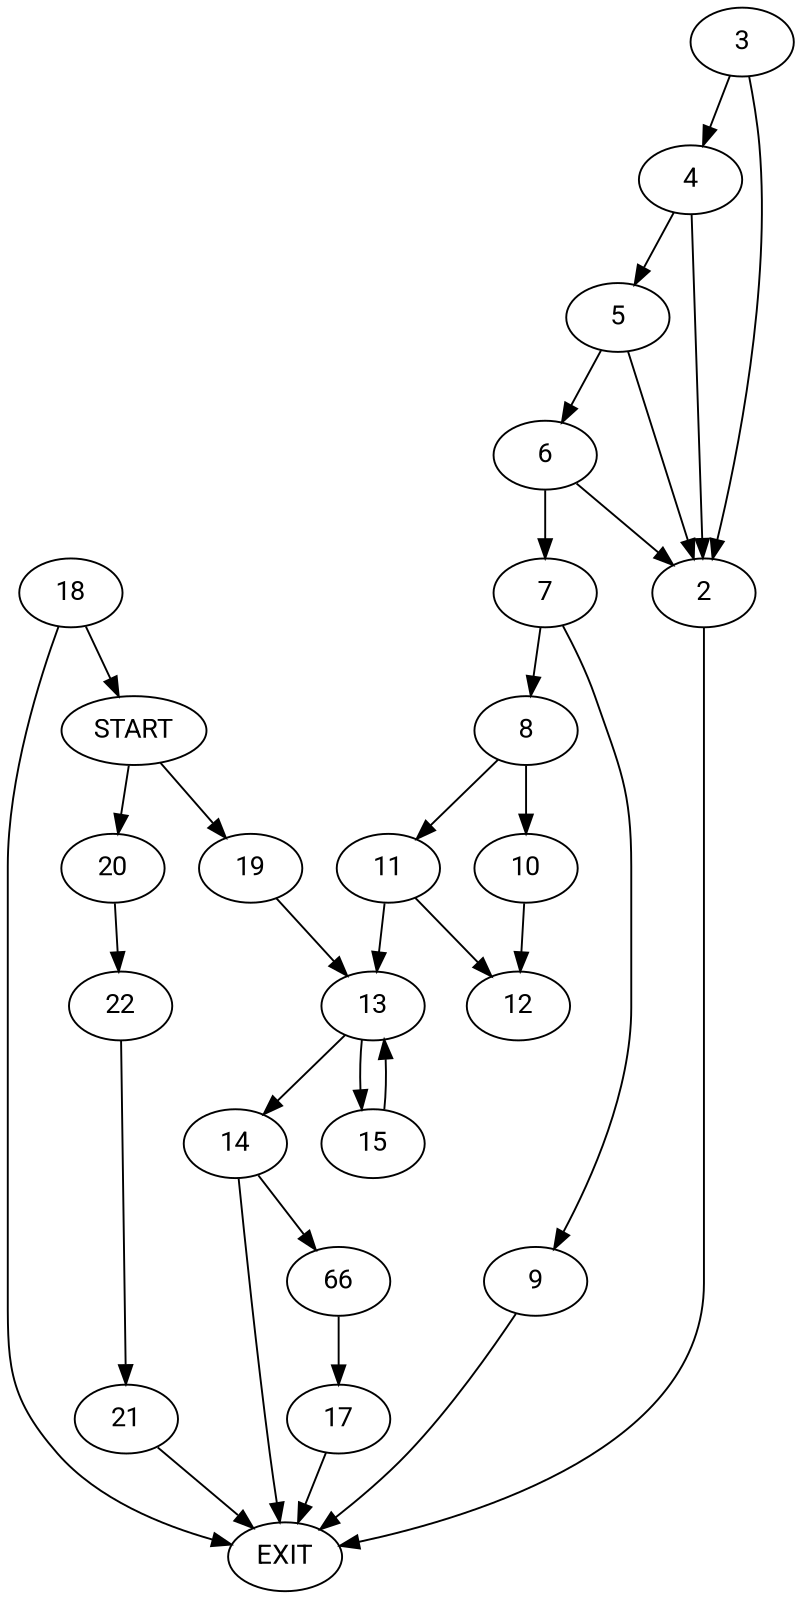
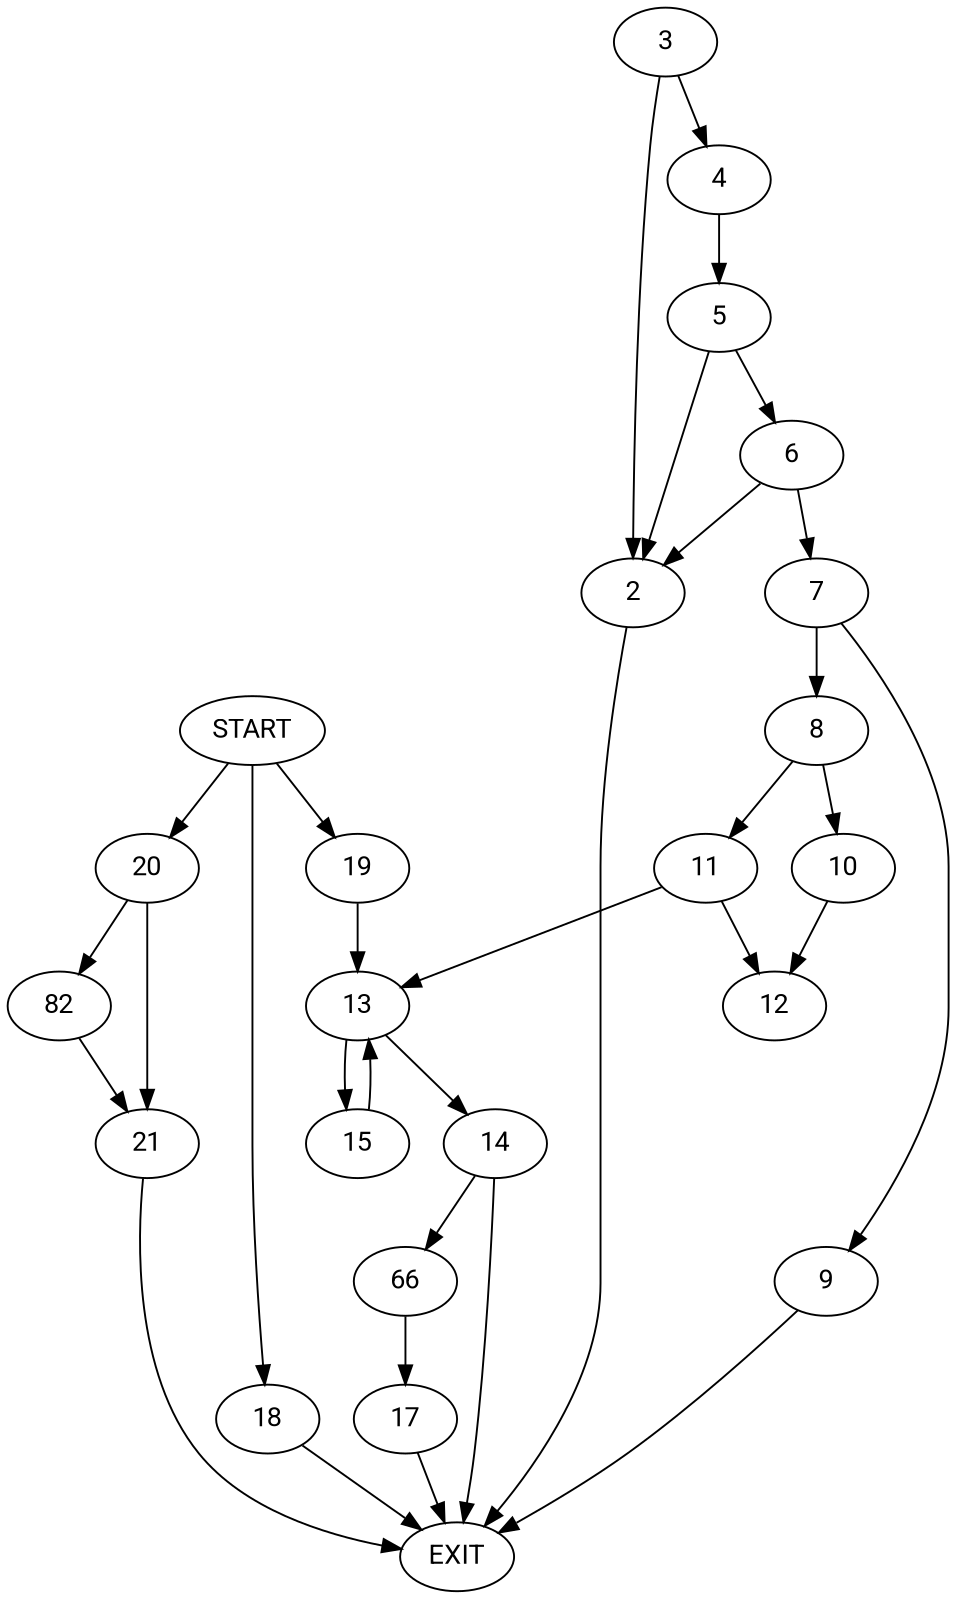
edge "4" -> "2": removed
edge "18" -> "START": reversed
edge "20" -> "21": added
node "22": label "22" -> "82"
